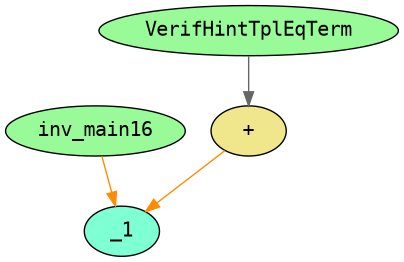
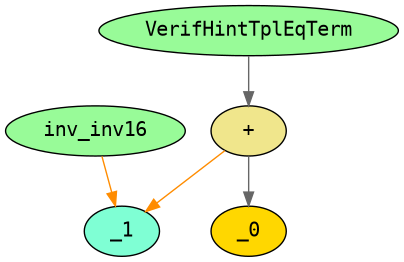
node "inv_main16": label "inv_main16" -> "inv_inv16"
node "_0": added
